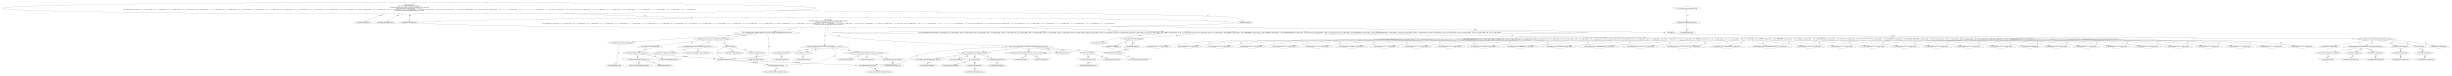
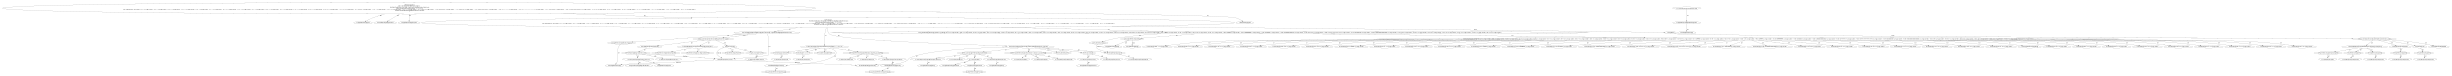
node "6:CtVariableReadImpl@checkConfig": removed
edge "6:CtVirtualElement@String[]" -> "43:CtVariableReadImpl@expected": now "6:CtVirtualElement@expected" -> "43:CtVariableReadImpl@expected"
node "5:CtVirtualElement@addAttribute": added
node "43:CtArrayTypeReferenceImpl@String[]": added
edge "4:InputMagicNumber@checkConfig" -> "5:CtVariableReadImpl@checkConfig": now "4:InputMagicNumber@checkConfig" -> "4:CtPackageReferenceImpl@"
edge "43:CtVariableReadImpl@checkConfig" -> "43:CtLocalVariableReferenceImpl@checkConfig": now "3:CtPackageReferenceImpl@java.lang" -> "43:CtLocalVariableReferenceImpl@checkConfig"
